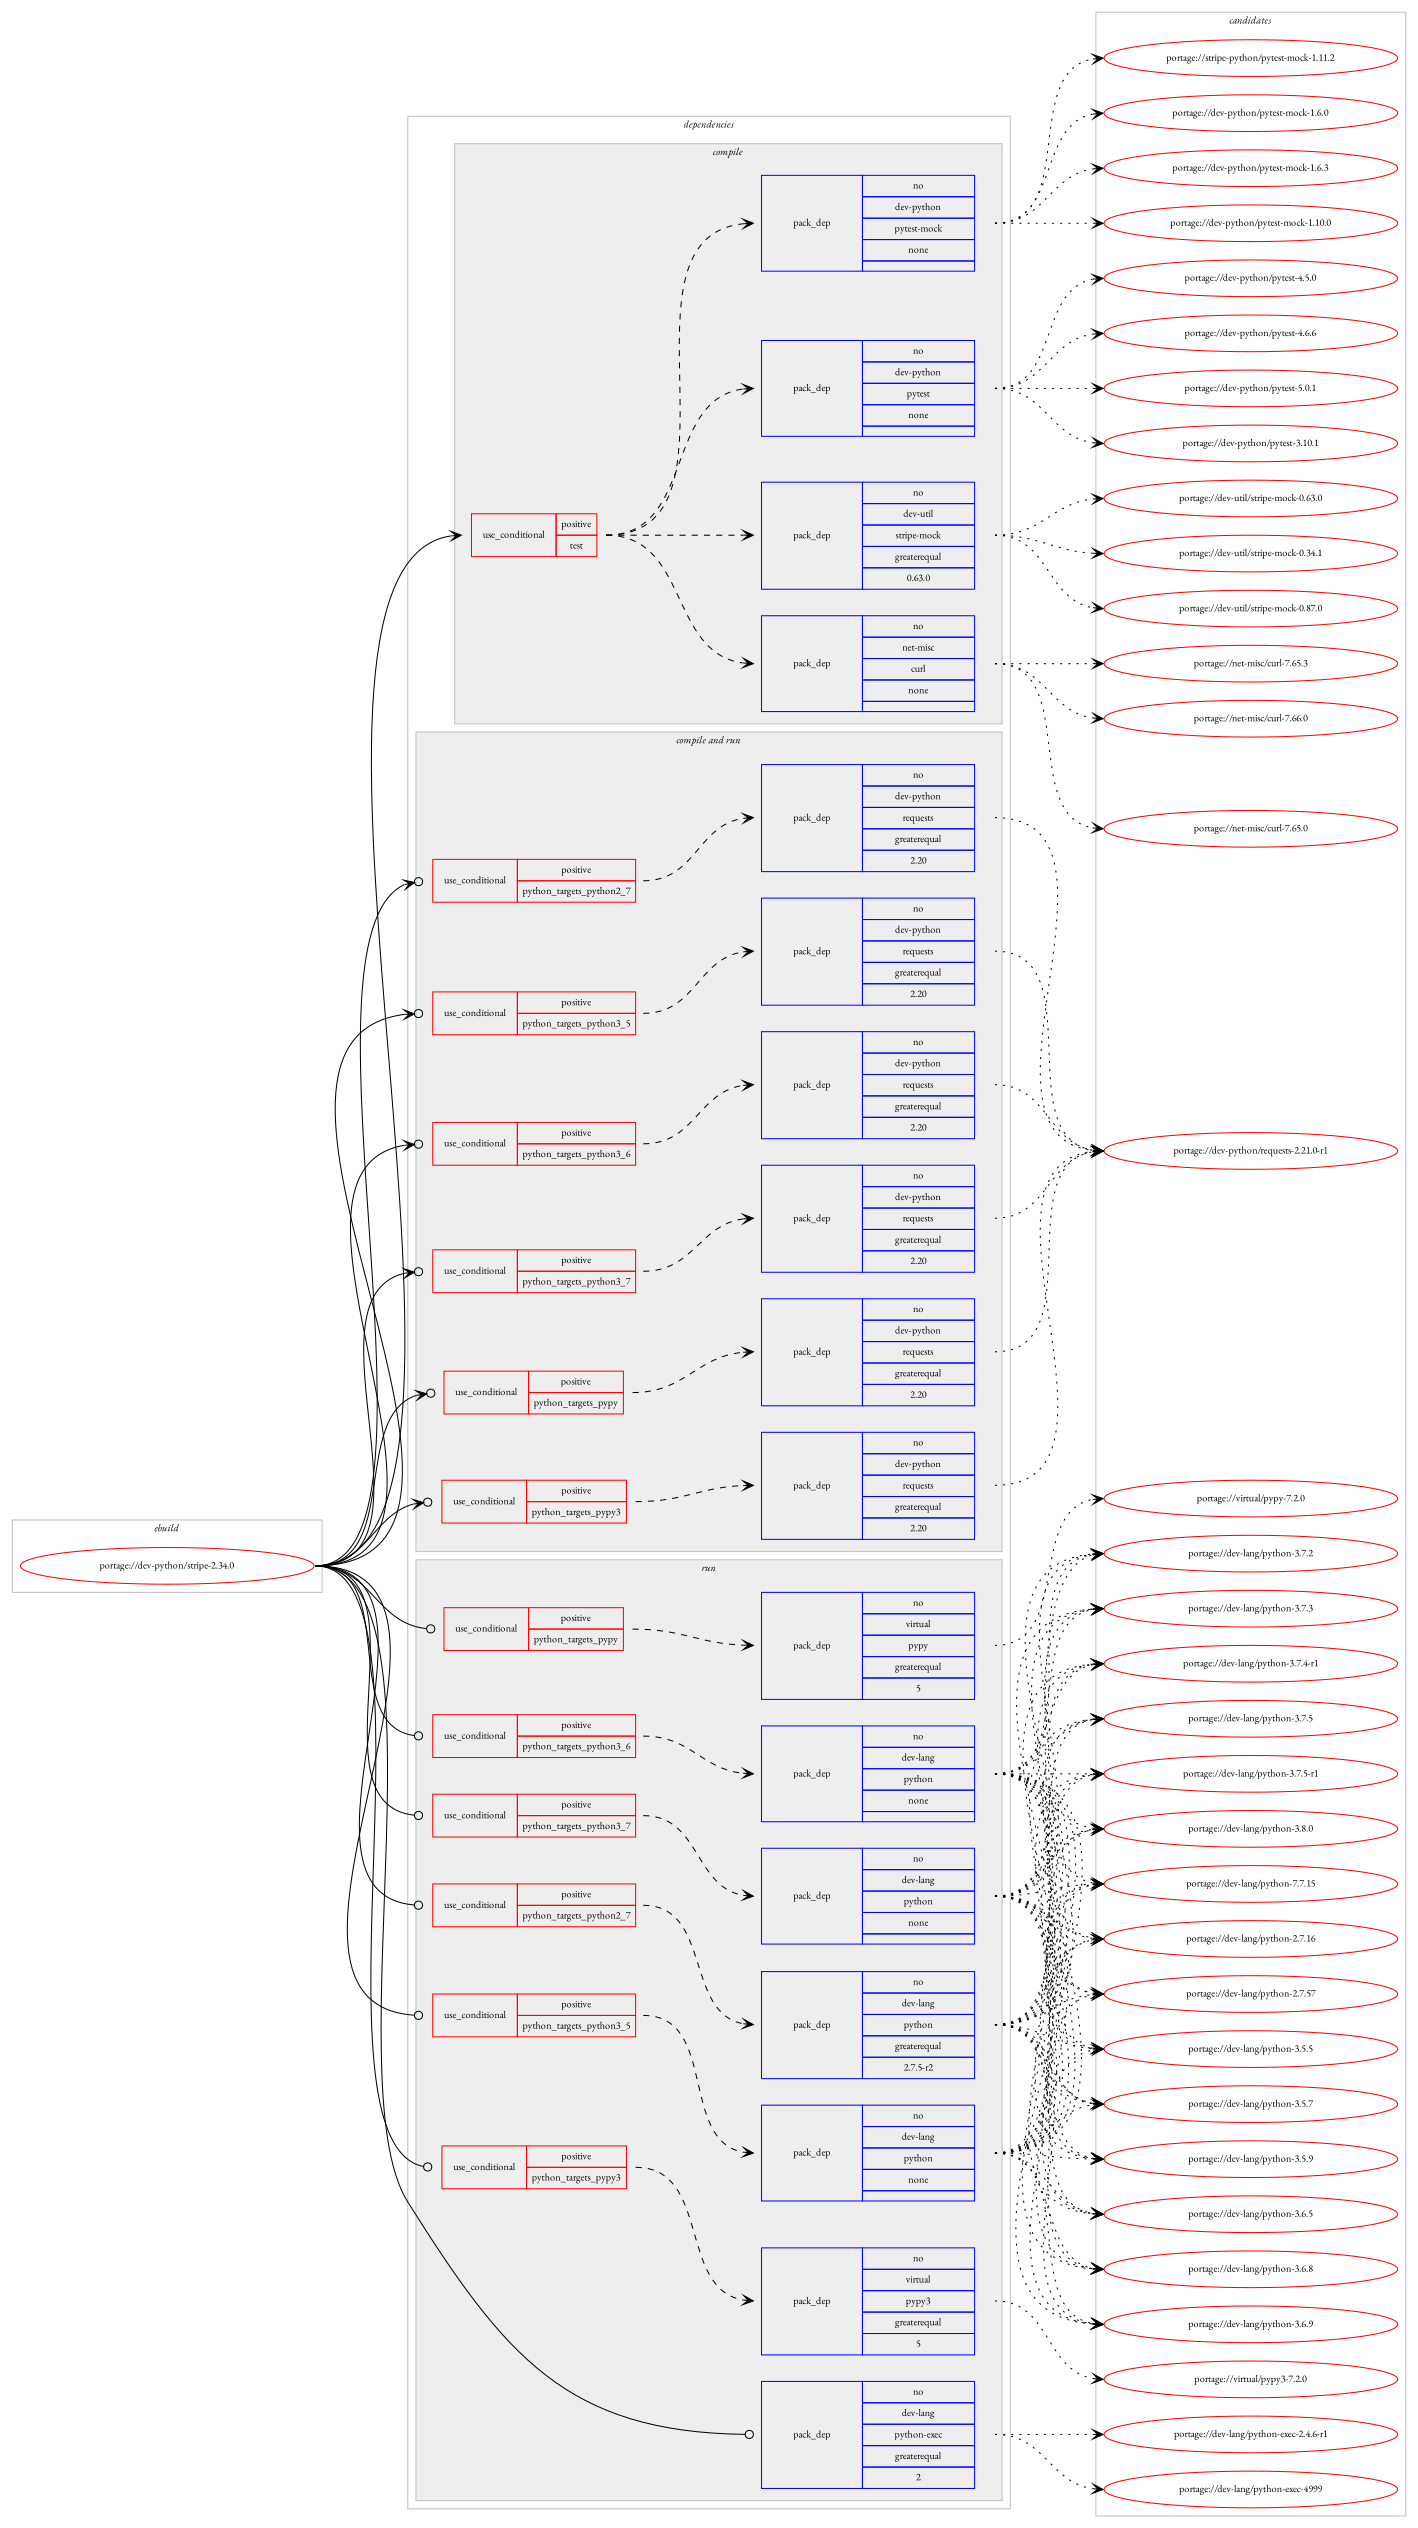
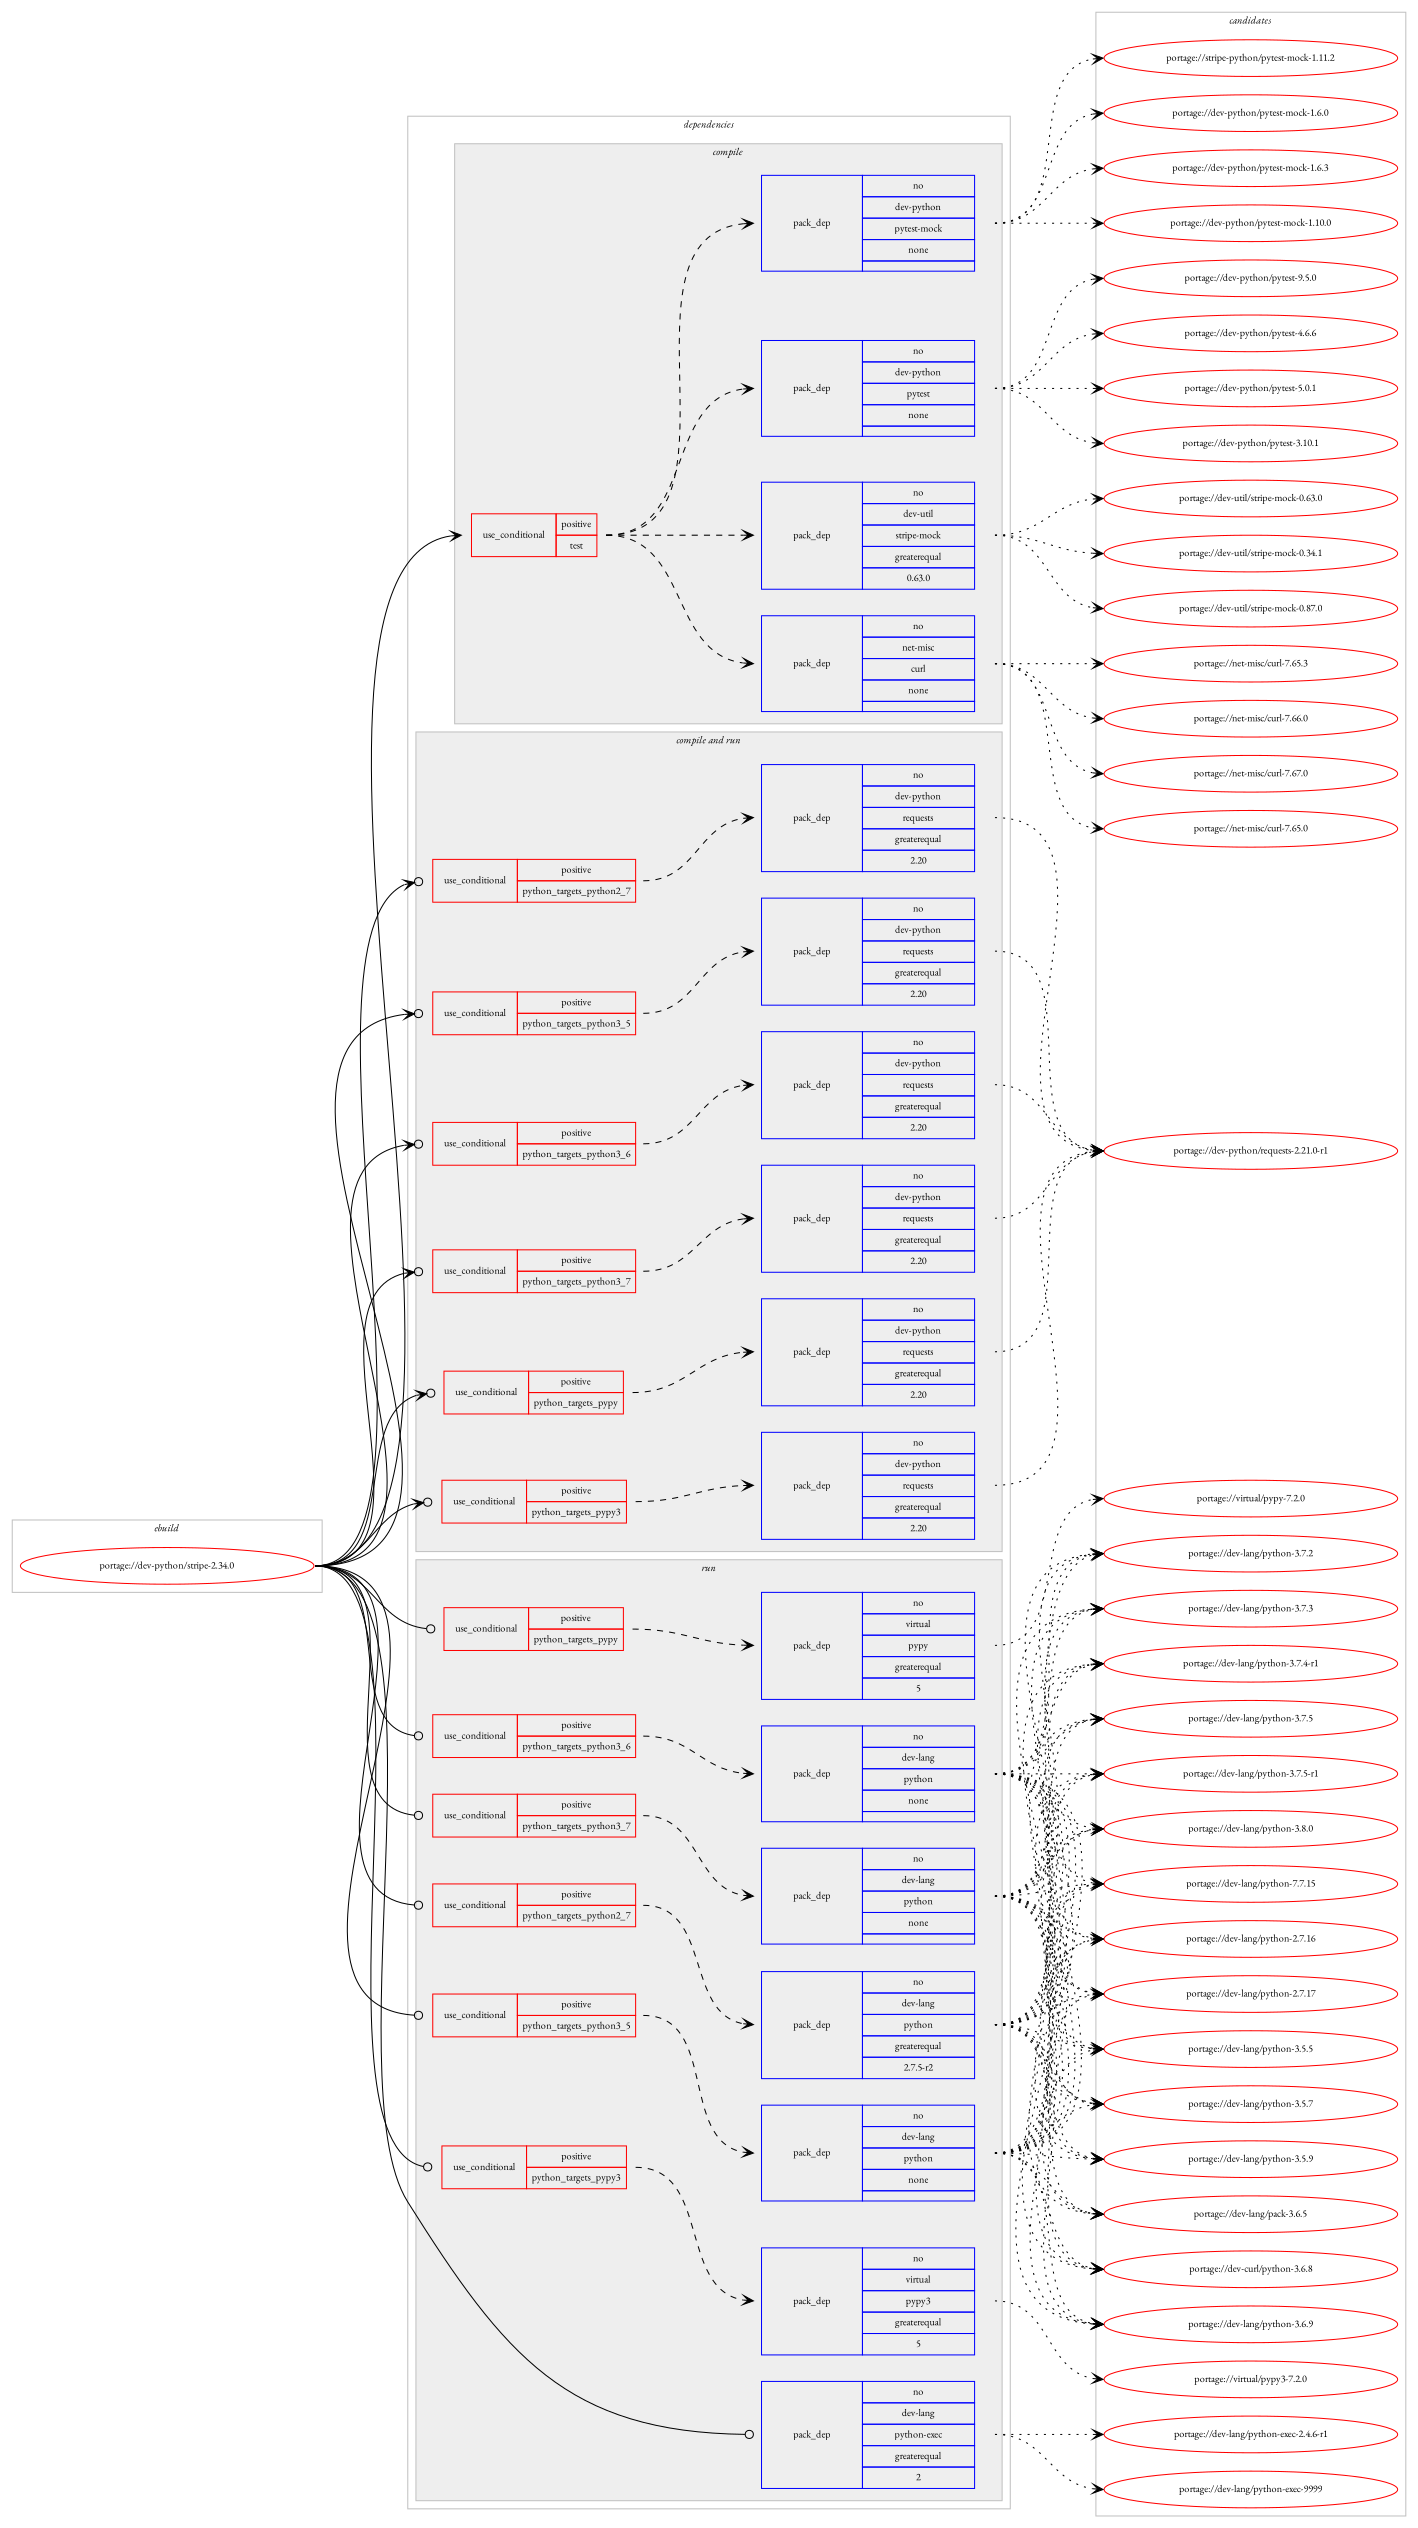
node "portage://dev-python/pytest-4.5.0": label "portage://dev-python/pytest-4.5.0" -> "portage://dev-python/pytest-9.5.0"
node "portage://net-misc/curl-7.67.0": added
node "portage://dev-lang/python-2.7.57": label "portage://dev-lang/python-2.7.57" -> "portage://dev-lang/python-2.7.17"
node "portage://dev-lang/python-3.6.5": label "portage://dev-lang/python-3.6.5" -> "portage://dev-lang/pack-3.6.5"
node "portage://dev-lang/python-3.6.8": label "portage://dev-lang/python-3.6.8" -> "portage://dev-curl/python-3.6.8"
node "portage://dev-lang/python-exec-4999": label "portage://dev-lang/python-exec-4999" -> "portage://dev-lang/python-exec-9999"
